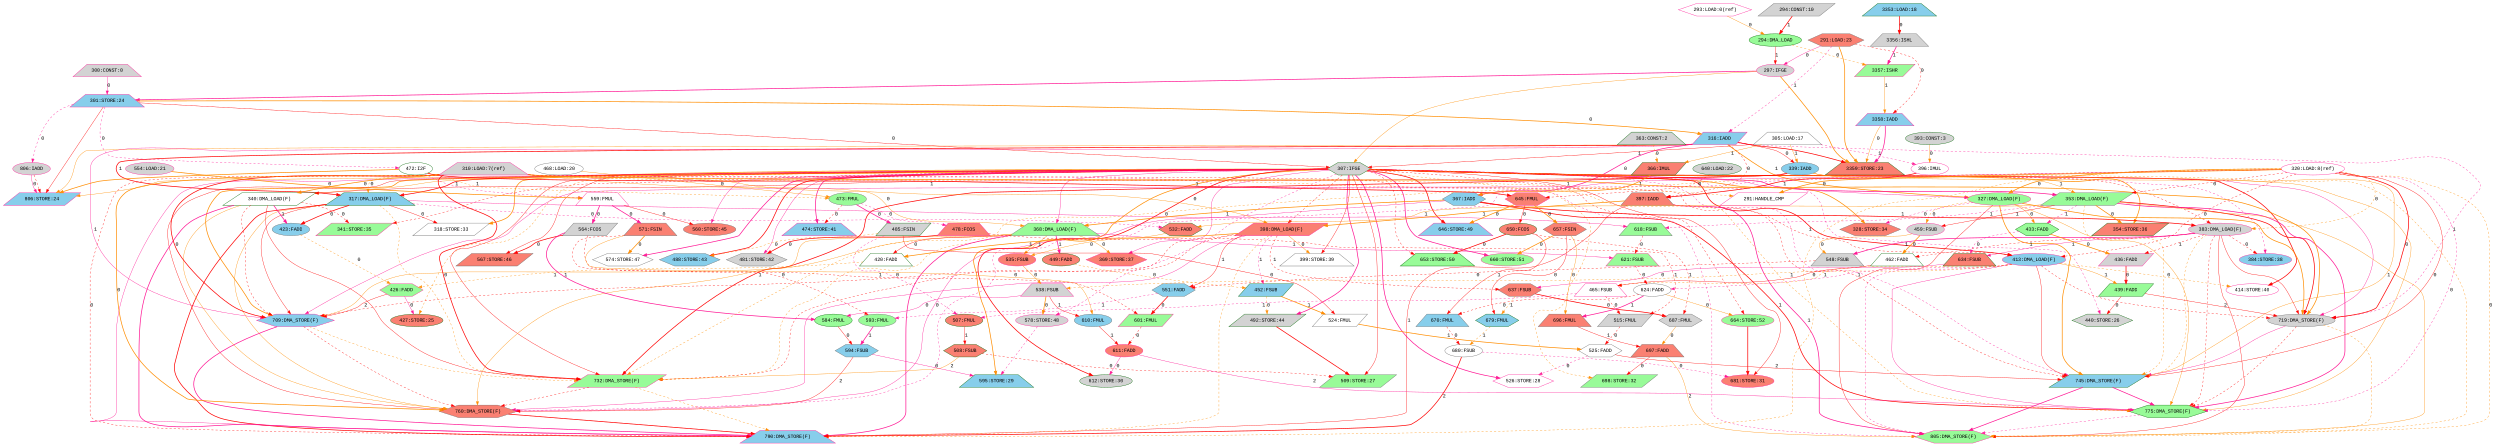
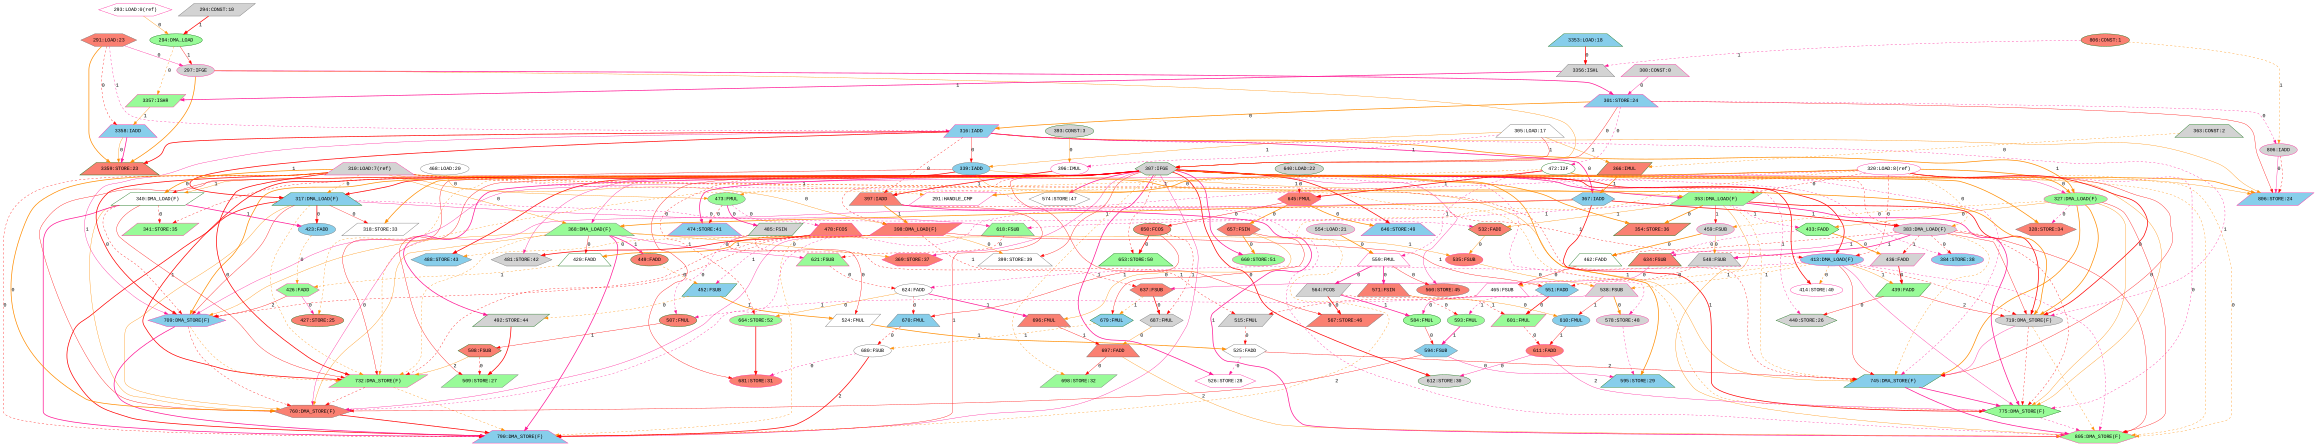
node "806:CONST:1": added
edge "307:IFGE" -> "719:DMA_STORE(F)": removed
edge "571:FSIN" -> "574:STORE:47": removed, label "0"
